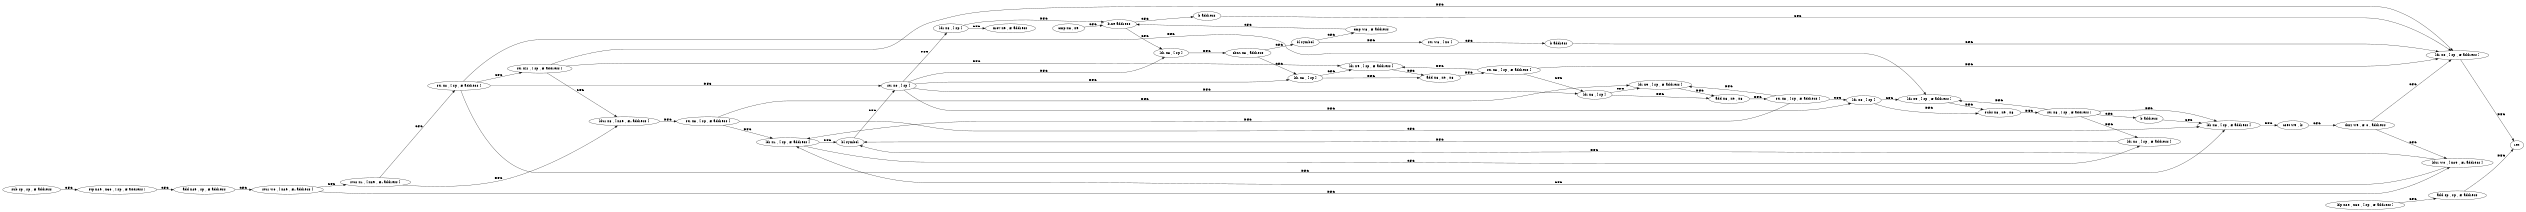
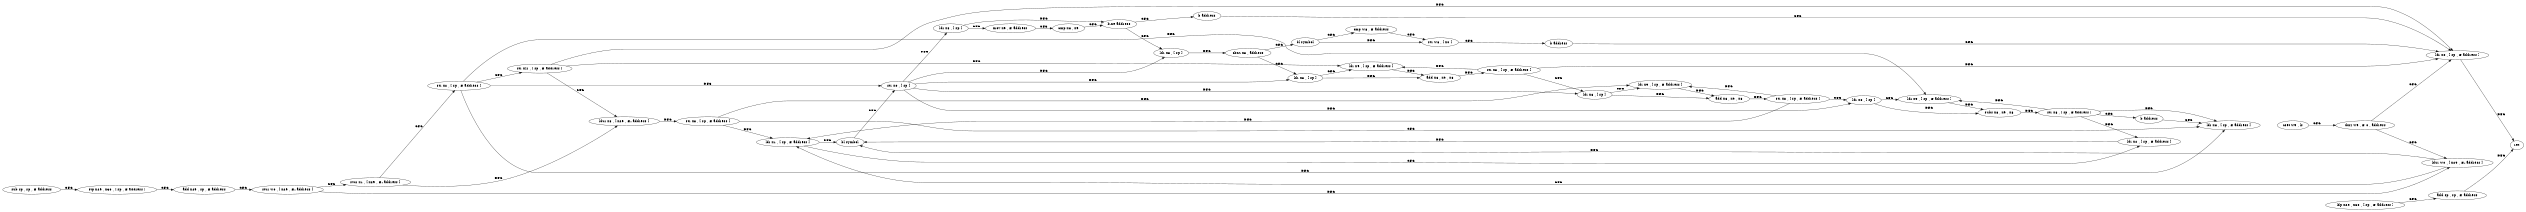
edge "cmp w8 , # address" -> "b.ne address": now "cmp w8 , # address" -> "str w8 , [ x0 ]"
edge "mov x9 , # address" -> "cmp x8 , x9": added, label "CFG"
edge "ldr x8 , [ sp , # address ]" -> "cset w9 , ls": removed, label "DFG"
